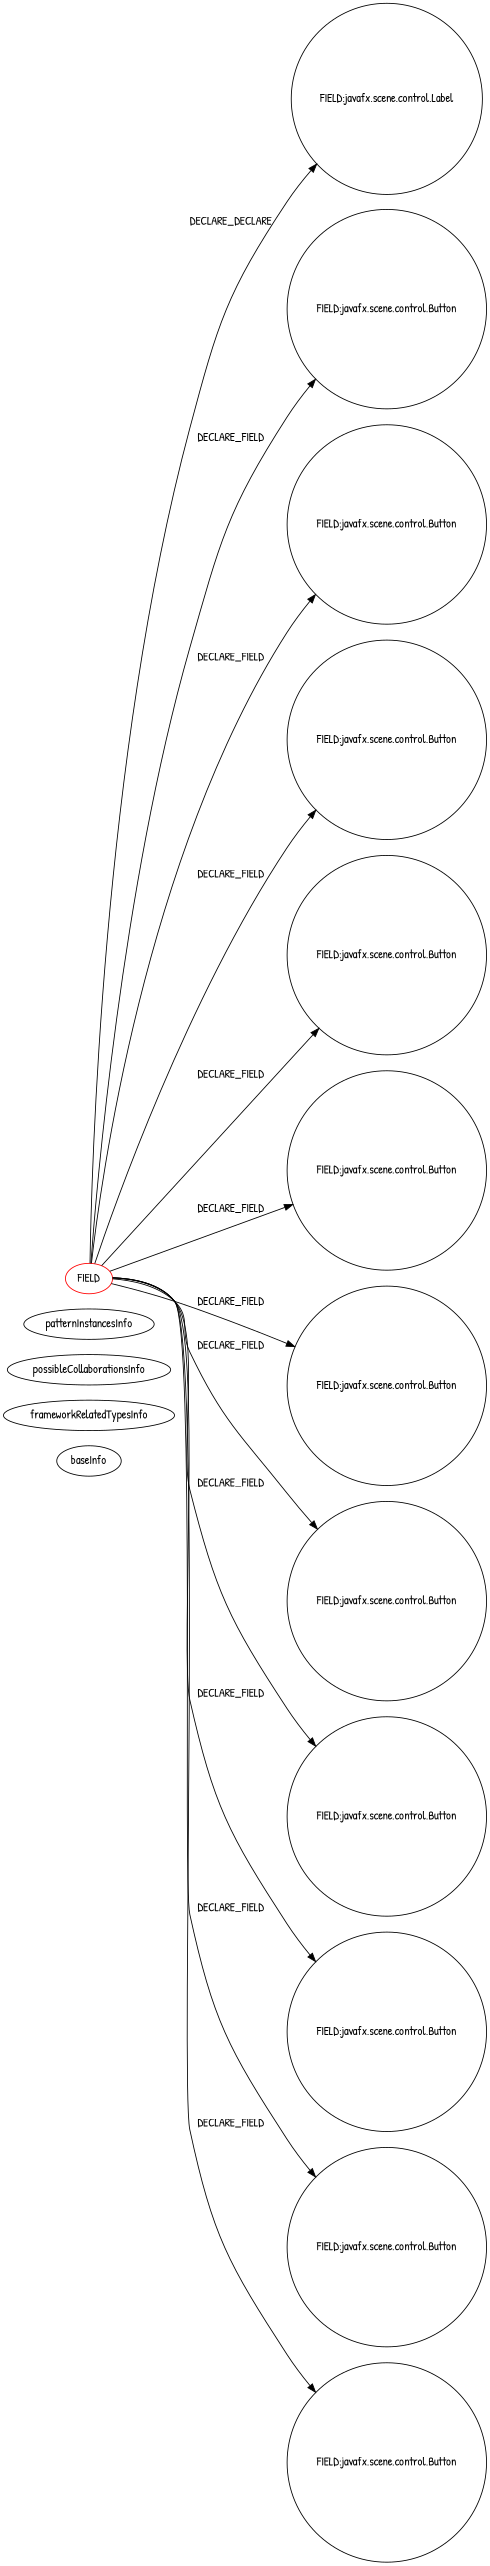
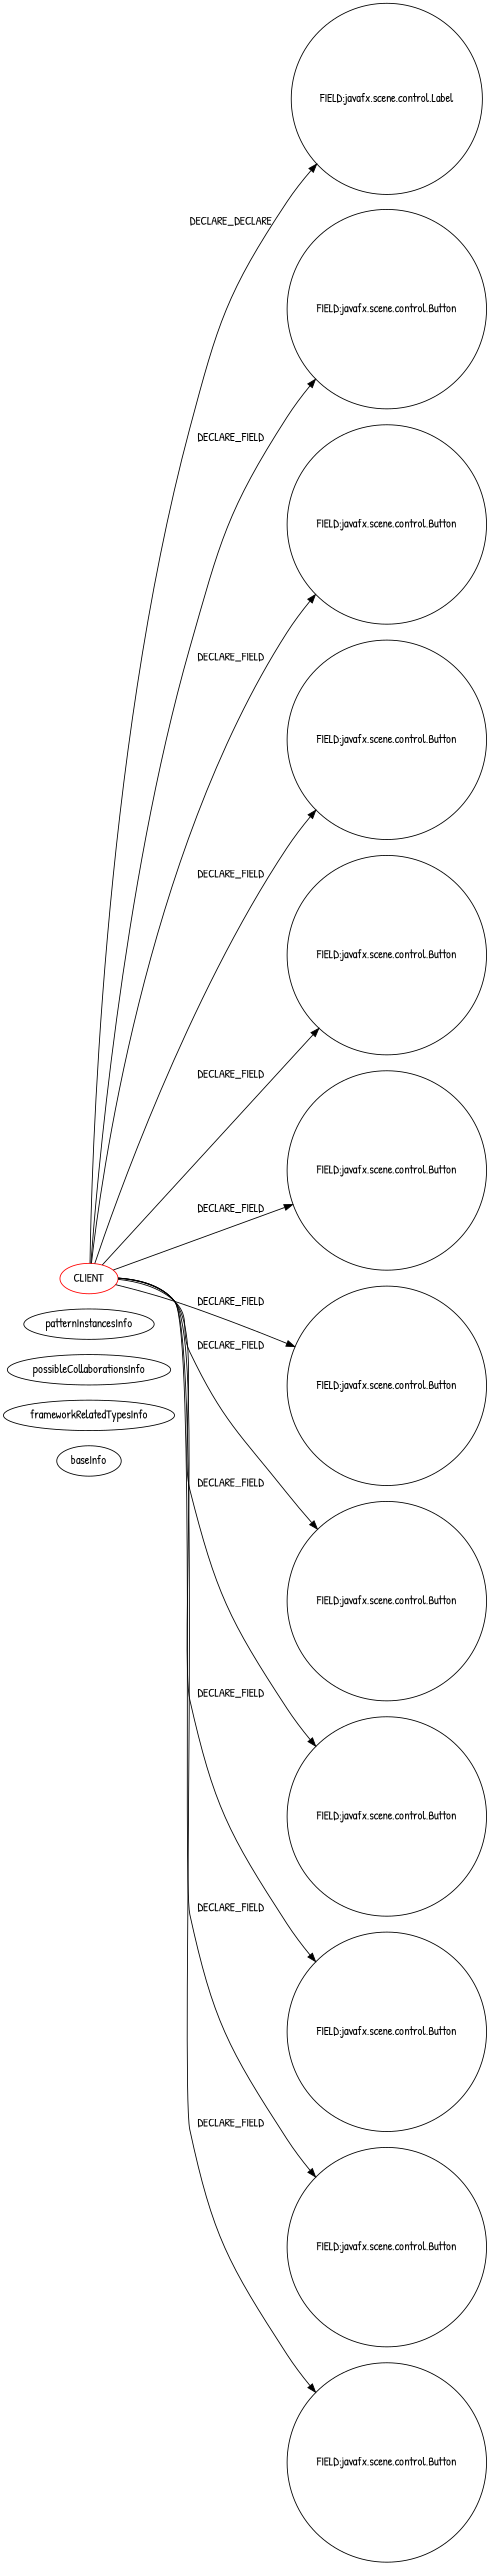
node "FIELD": label "FIELD" -> "CLIENT"
